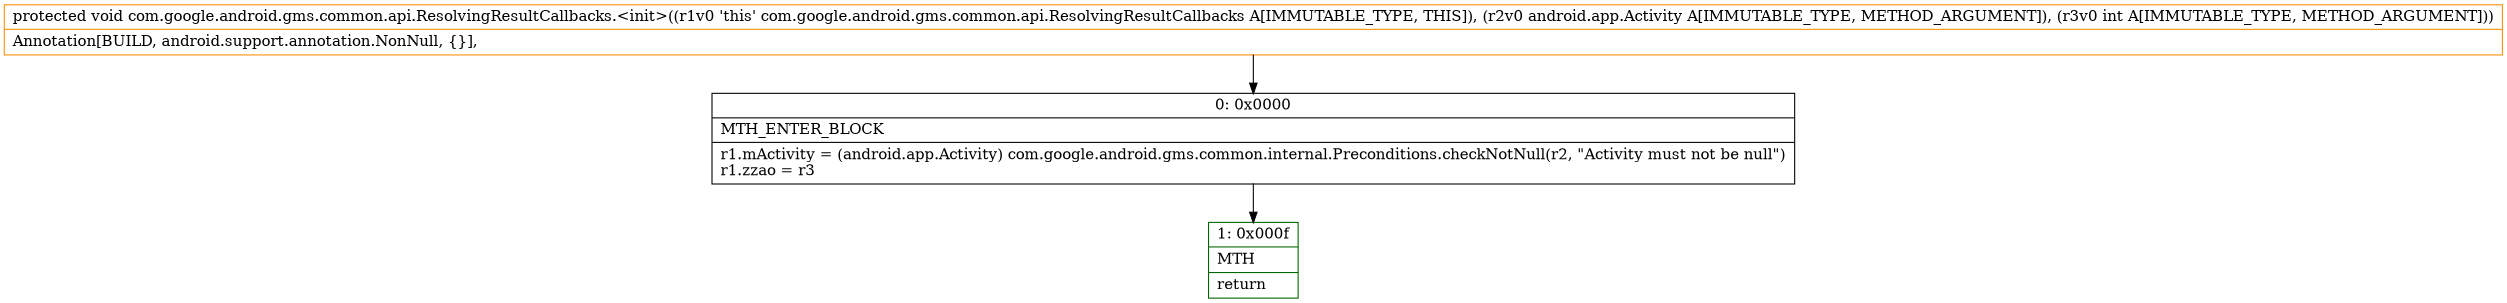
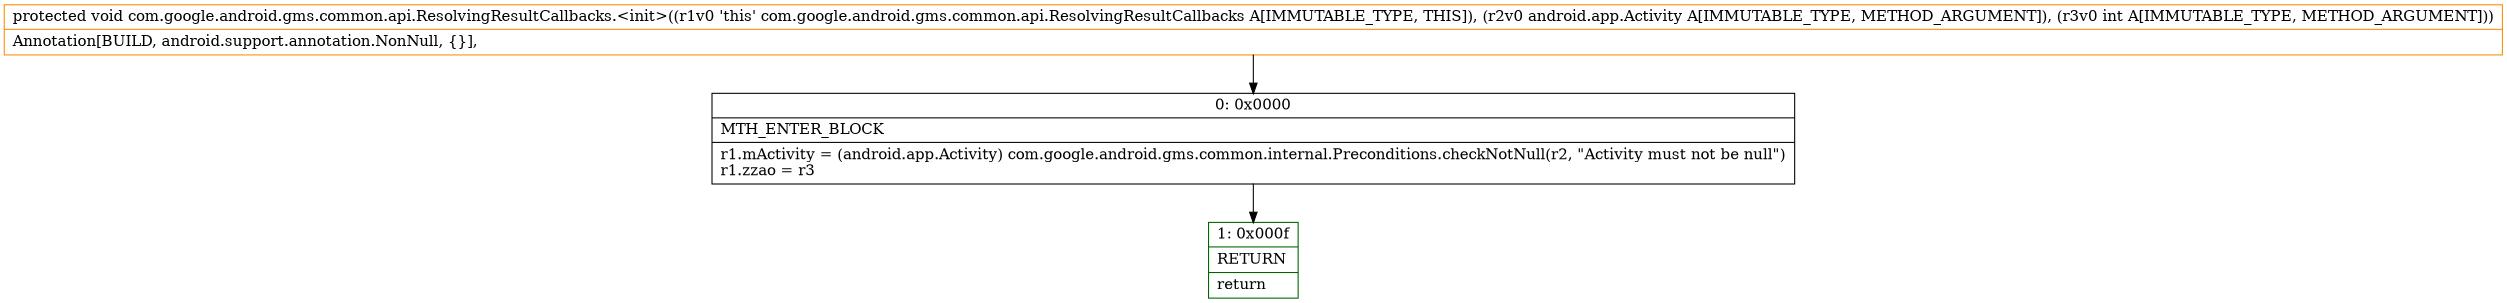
node "1: 0x000f": text "MTH" -> "RETURN"
